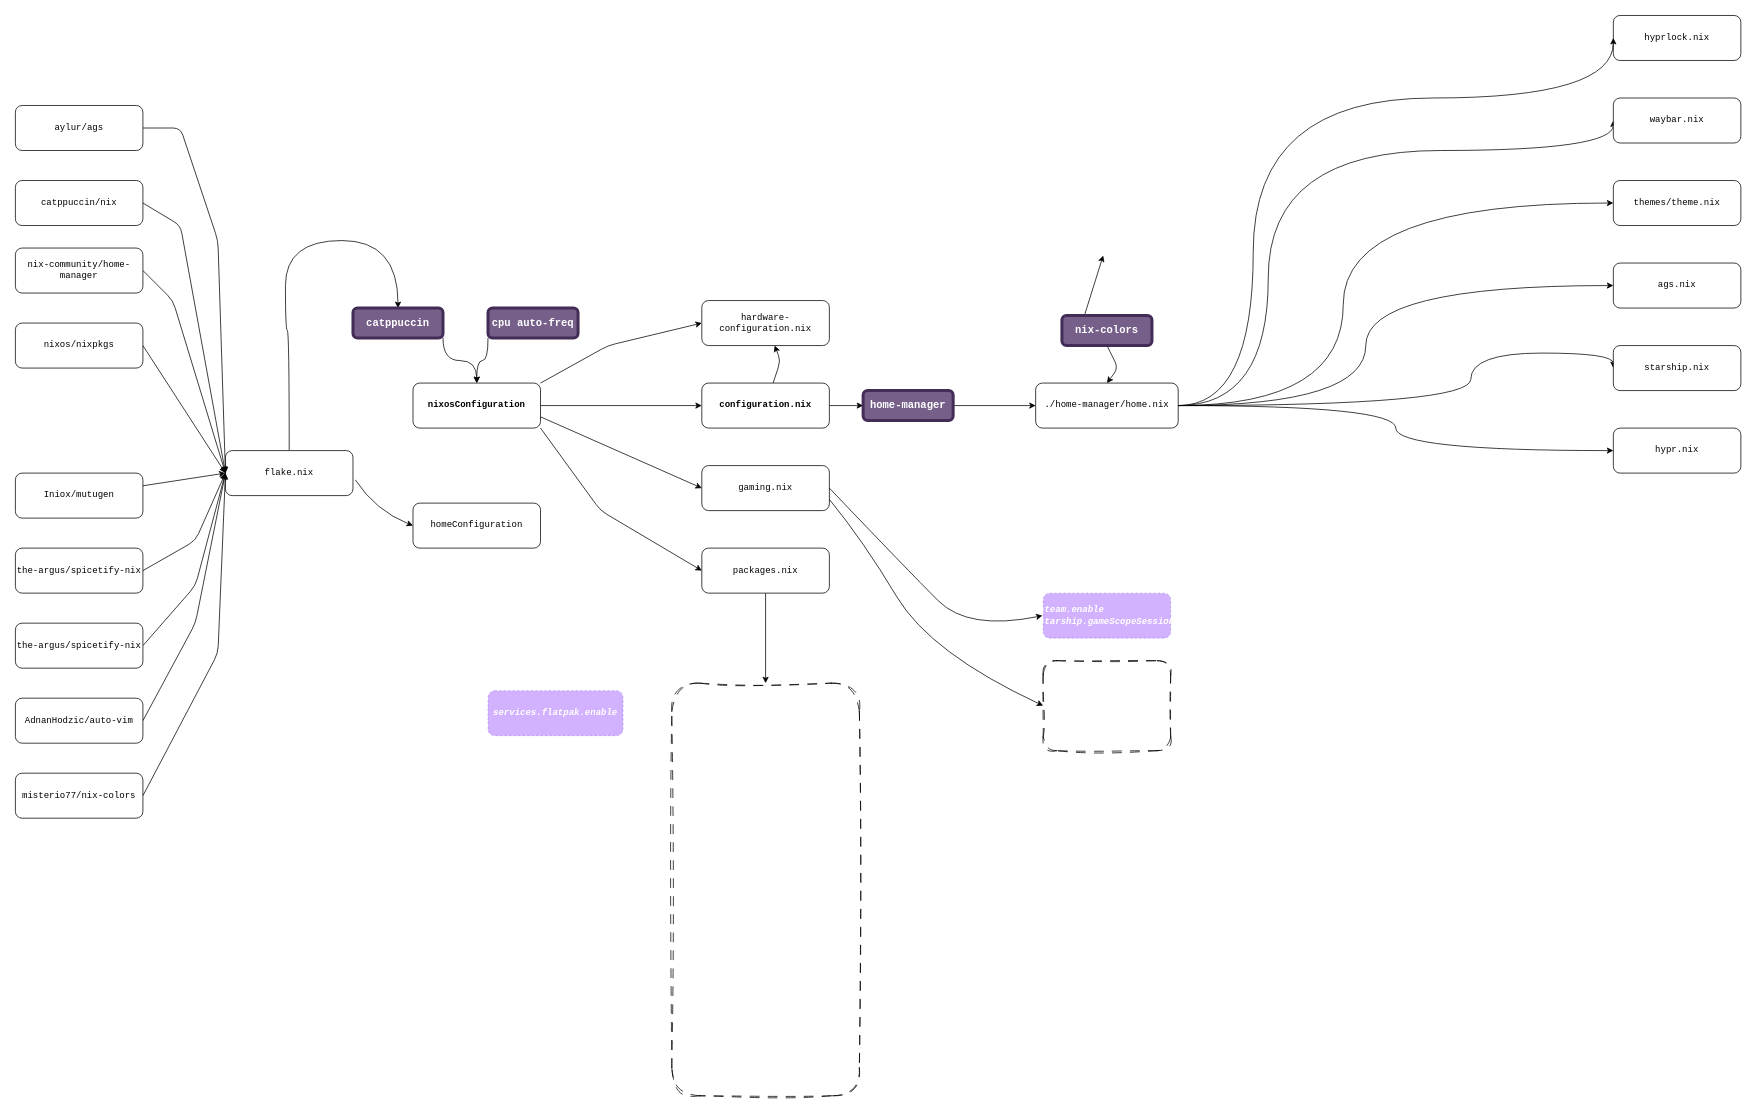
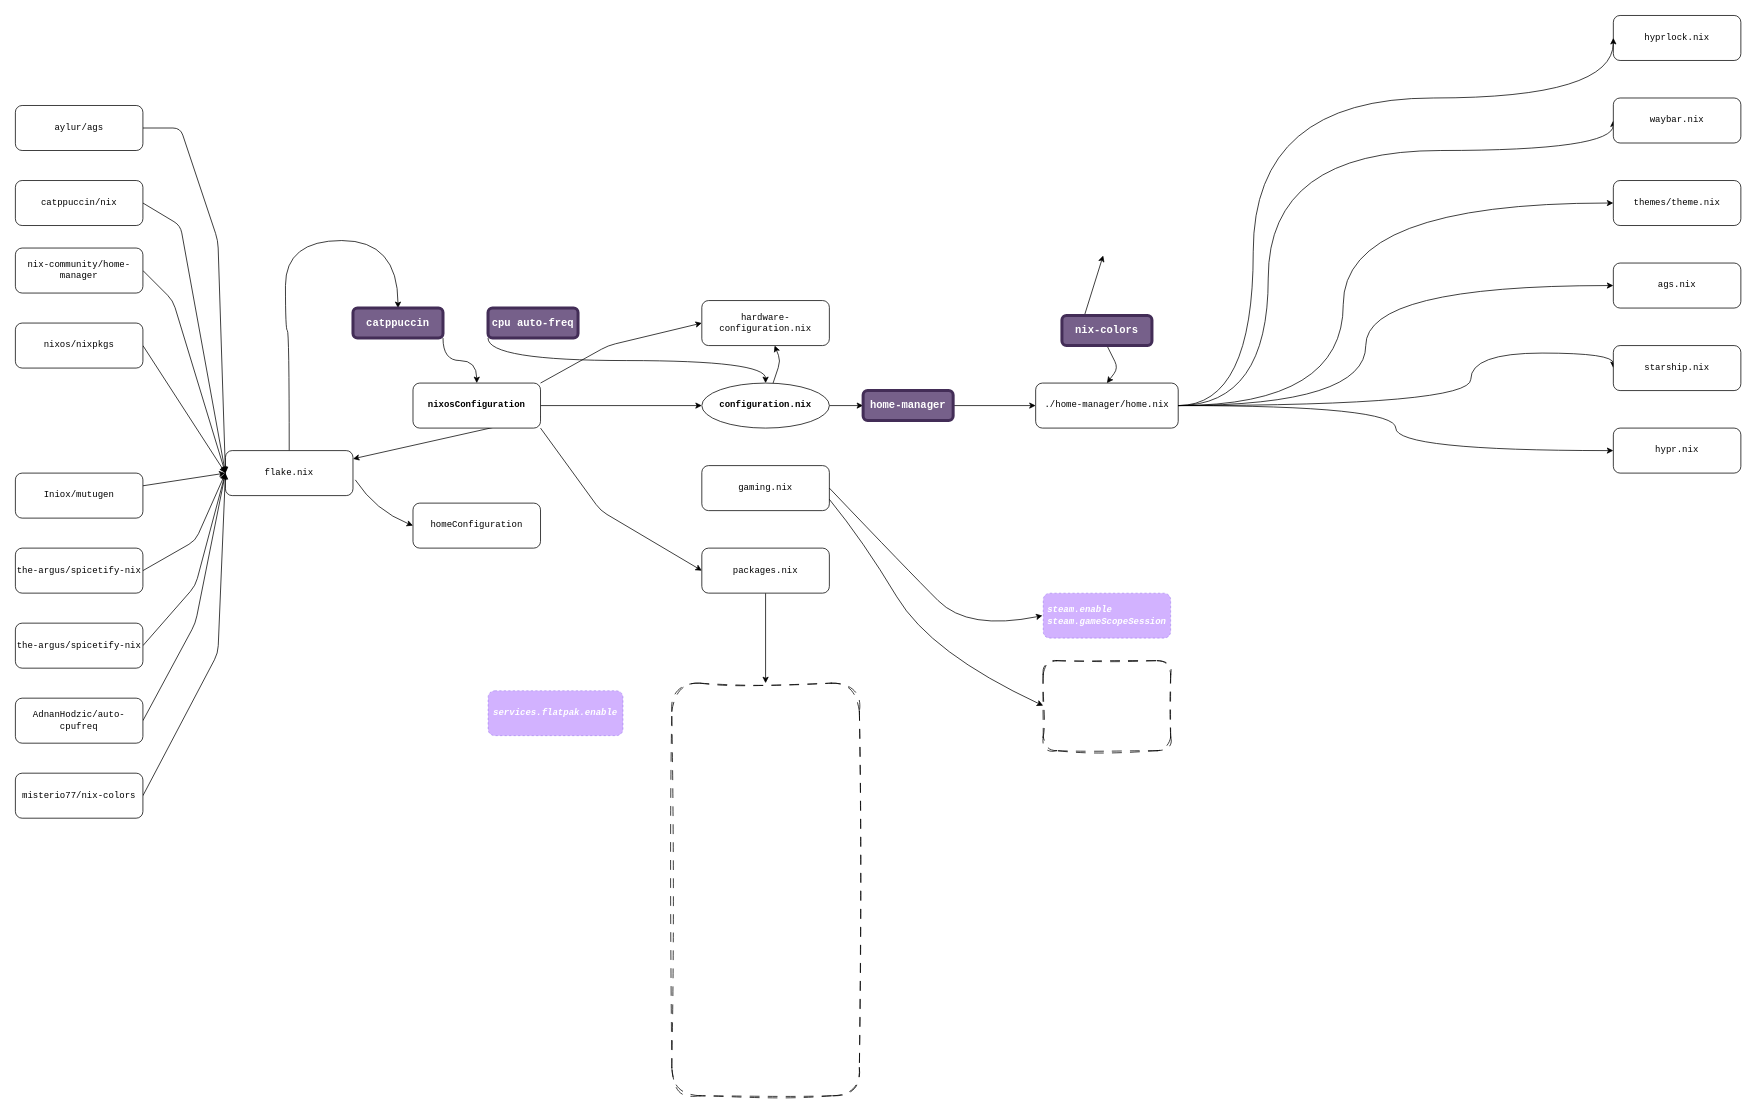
edge "cpu auto-freq" -> "nixosConfiguration": now "cpu auto-freq" -> "configuration.nix"
node "configuration.nix": shape rounded rectangle -> ellipse
edge "nixosConfiguration" -> "gaming.nix": now "nixosConfiguration" -> "flake.nix"
node "steam.enable starship.gameScopeSession": label "steam.enable starship.gameScopeSession" -> "steam.enable steam.gameScopeSession"
node "AdnanHodzic/auto-vim": label "AdnanHodzic/auto-vim" -> "AdnanHodzic/auto-cpufreq"
